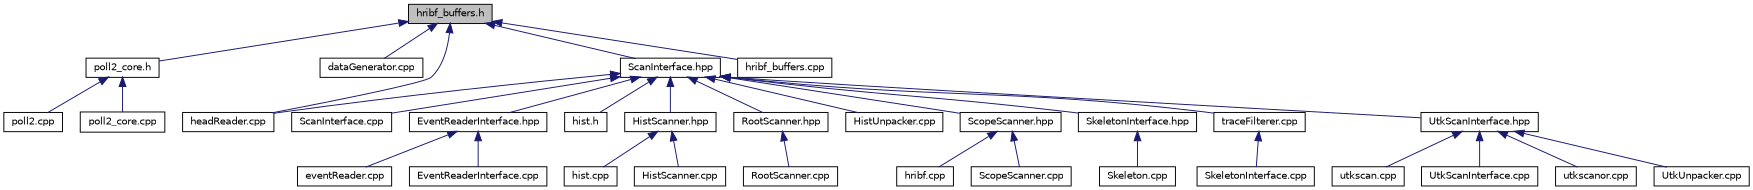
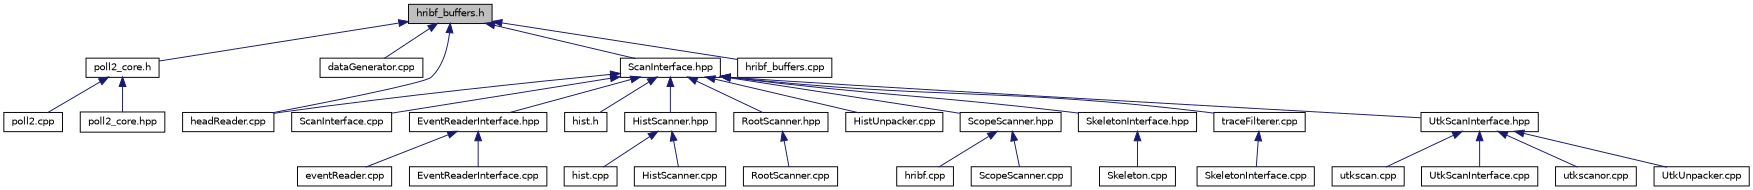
node "poll2_core.cpp": label "poll2_core.cpp" -> "poll2_core.hpp"
